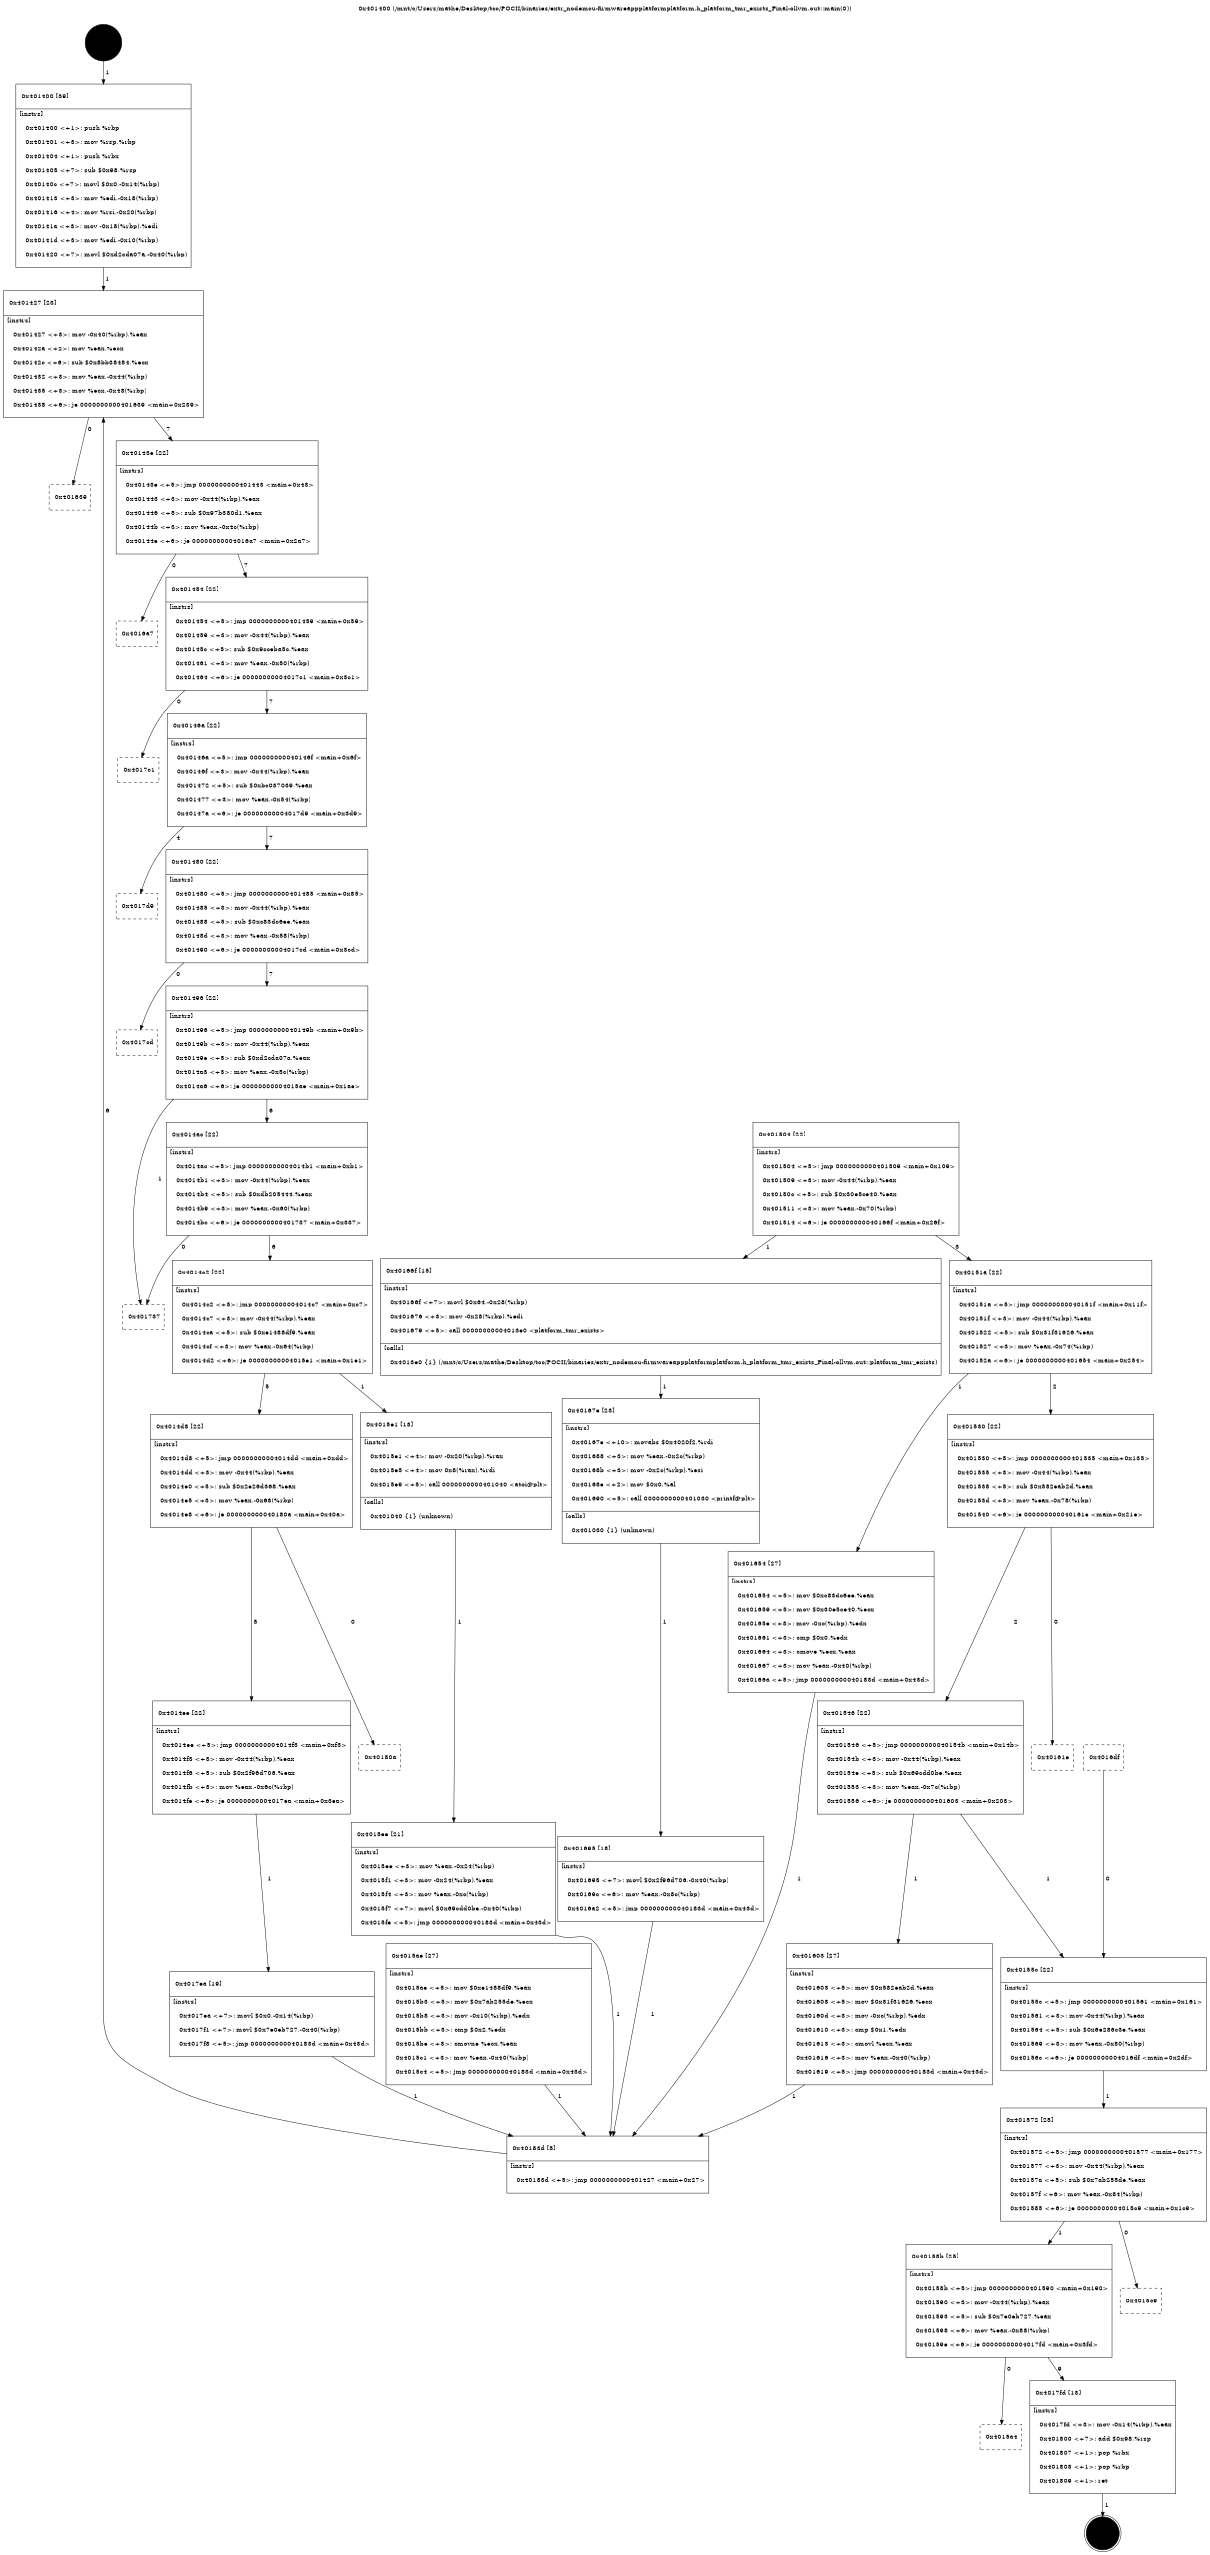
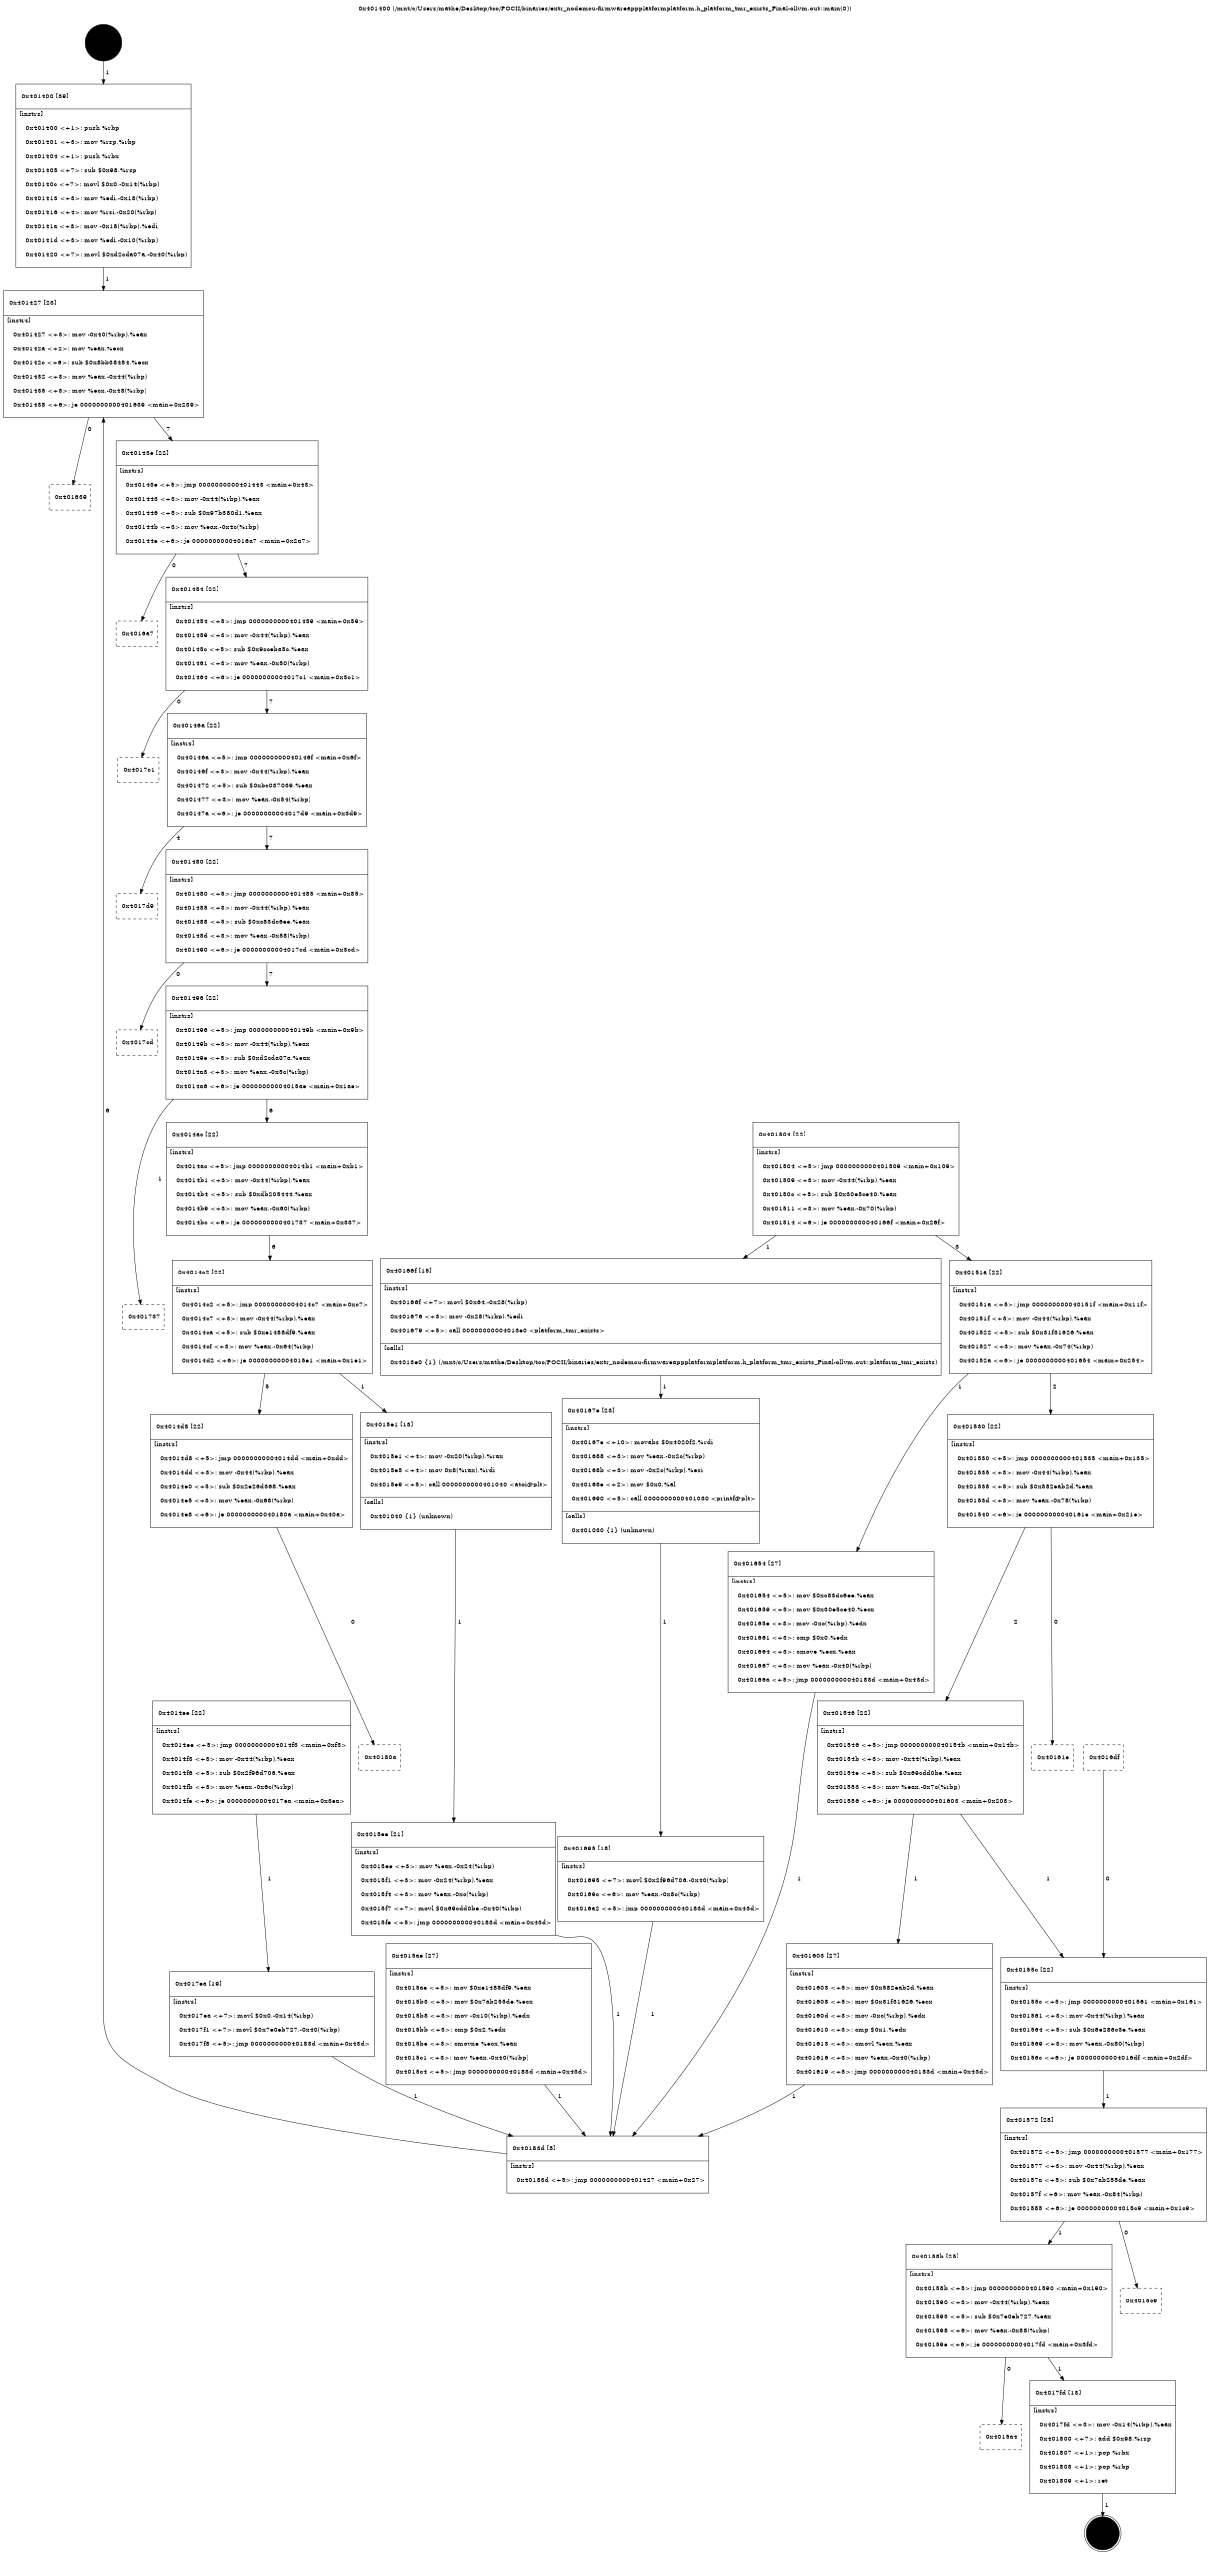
edge "0x4014ac [22]" -> "0x401737": removed, label "0"
edge "0x4014d8 [22]" -> "0x4014ee [22]": removed, label "5"
edge "0x40158b [25]" -> "0x4017fd [13]": label " 9" -> " 1"
